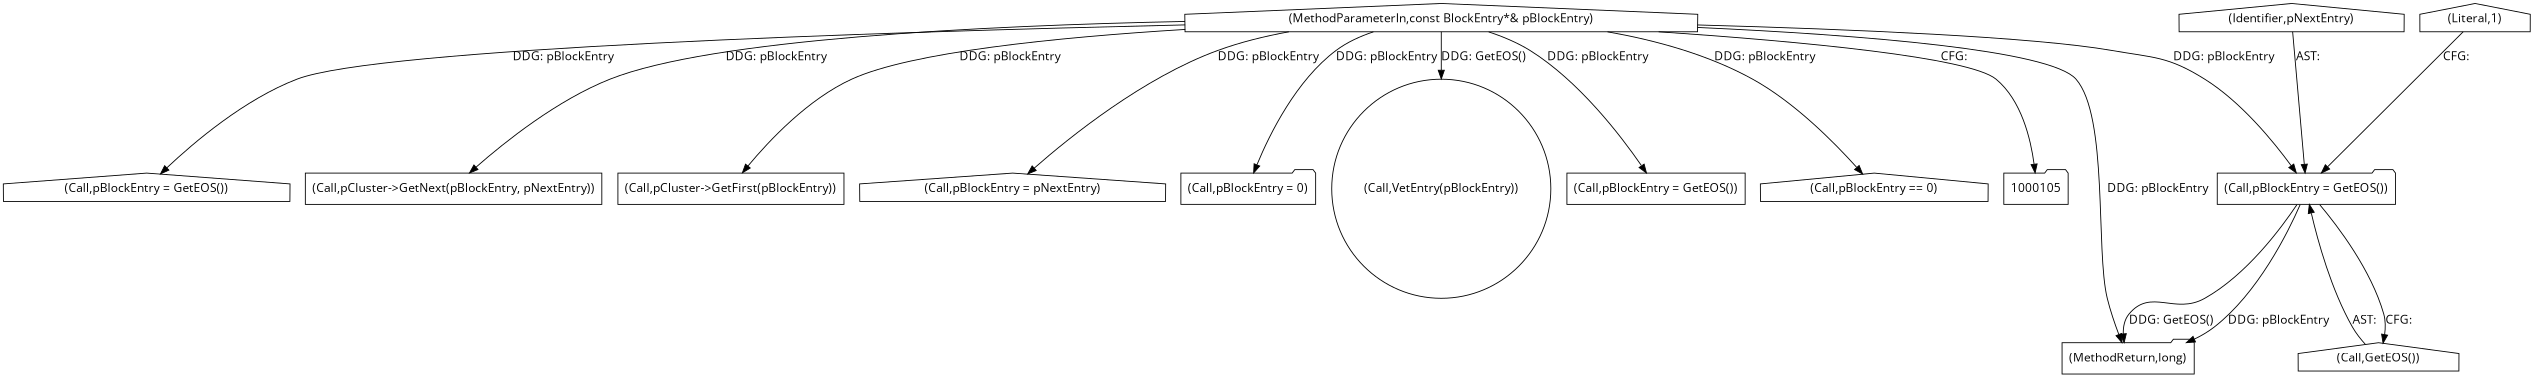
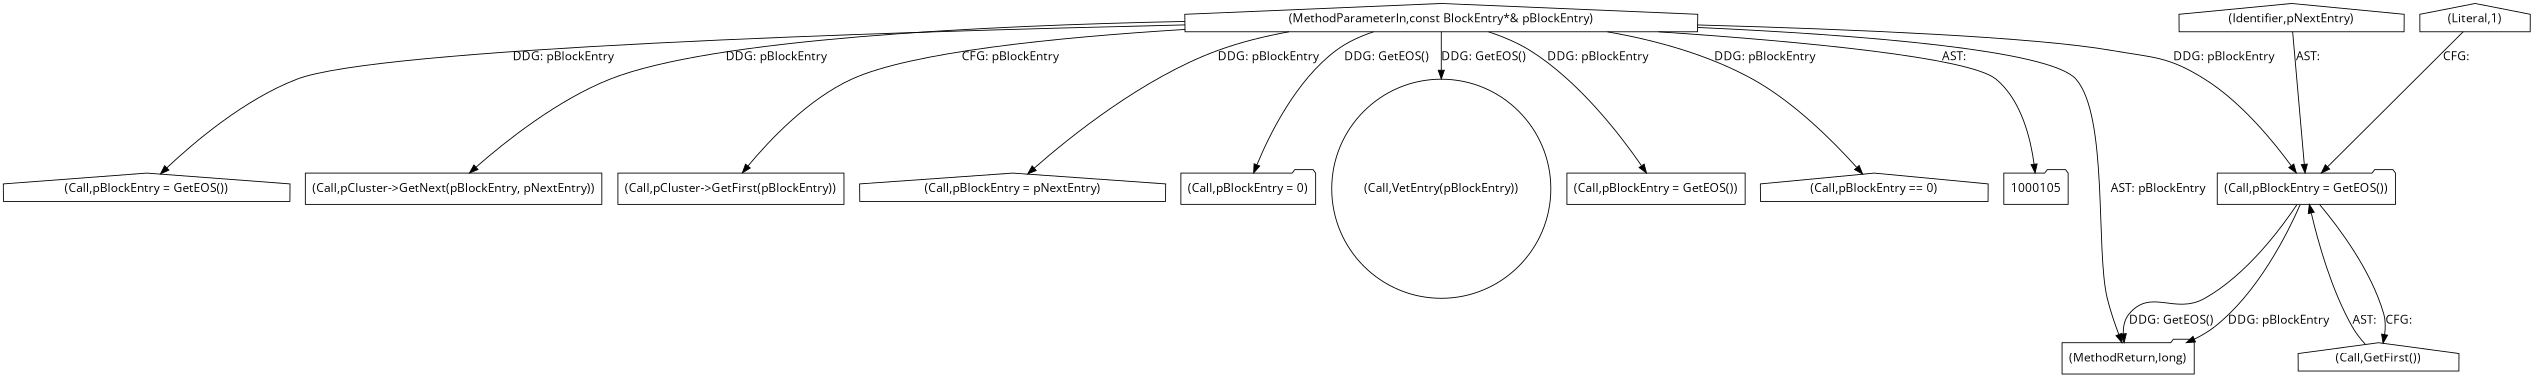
edge "(MethodParameterIn,const BlockEntry*& pBlockEntry)" -> "(Call,pCluster->GetFirst(pBlockEntry))": label "DDG: pBlockEntry" -> "CFG: pBlockEntry"
edge "(MethodParameterIn,const BlockEntry*& pBlockEntry)" -> "(Call,pBlockEntry = 0)": label "DDG: pBlockEntry" -> "DDG: GetEOS()"
edge "(MethodParameterIn,const BlockEntry*& pBlockEntry)" -> "1000105": label "CFG: " -> "AST: "
edge "(MethodParameterIn,const BlockEntry*& pBlockEntry)" -> "(MethodReturn,long)": label "DDG: pBlockEntry" -> "AST: pBlockEntry"
node "(Call,GetEOS())": label "(Call,GetEOS())" -> "(Call,GetFirst())"
